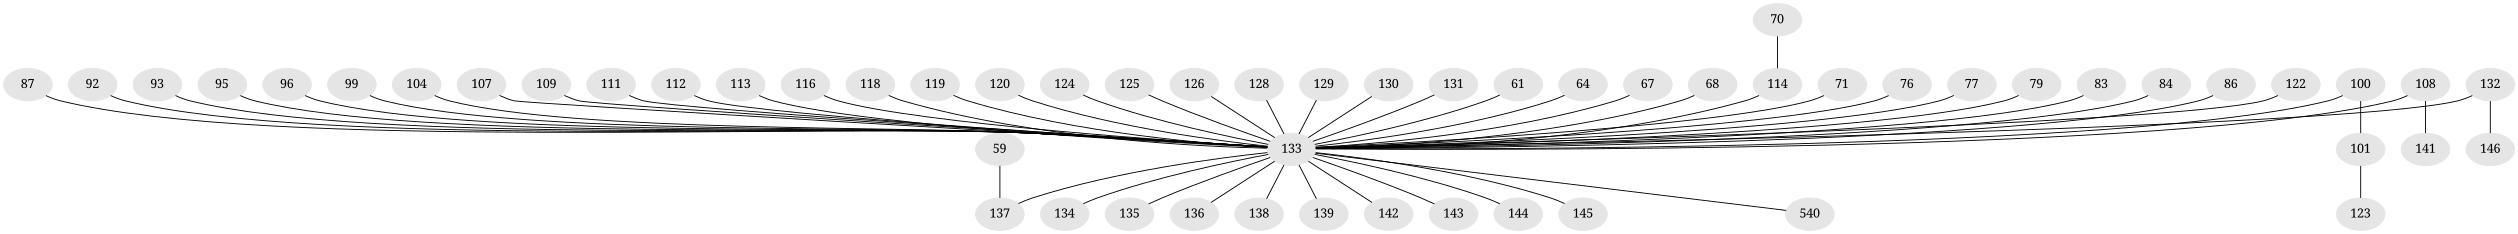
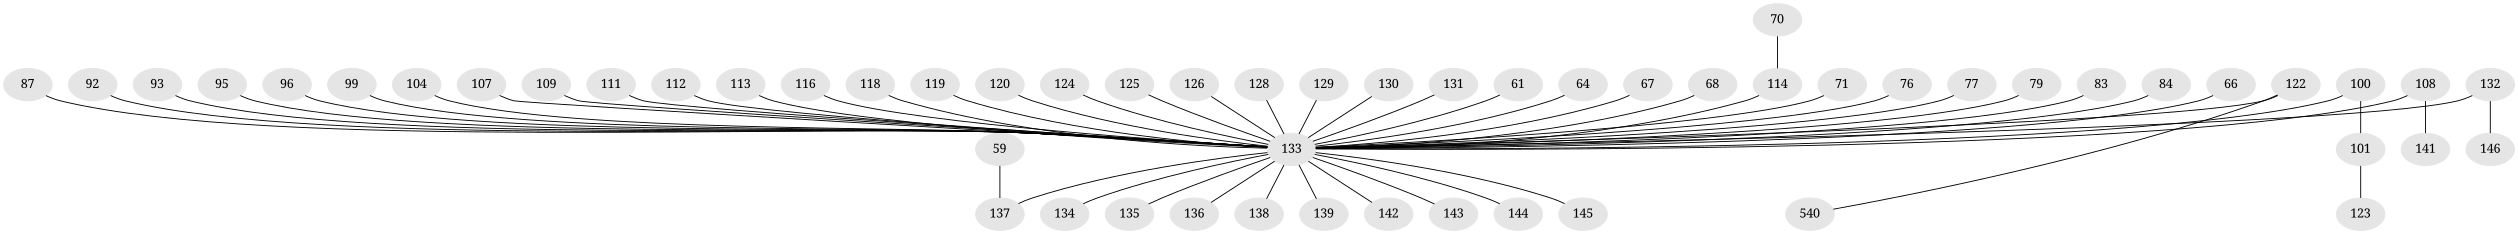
node "86": label "86" -> "66"
edge "133" -- "540": now "122" -- "540"
